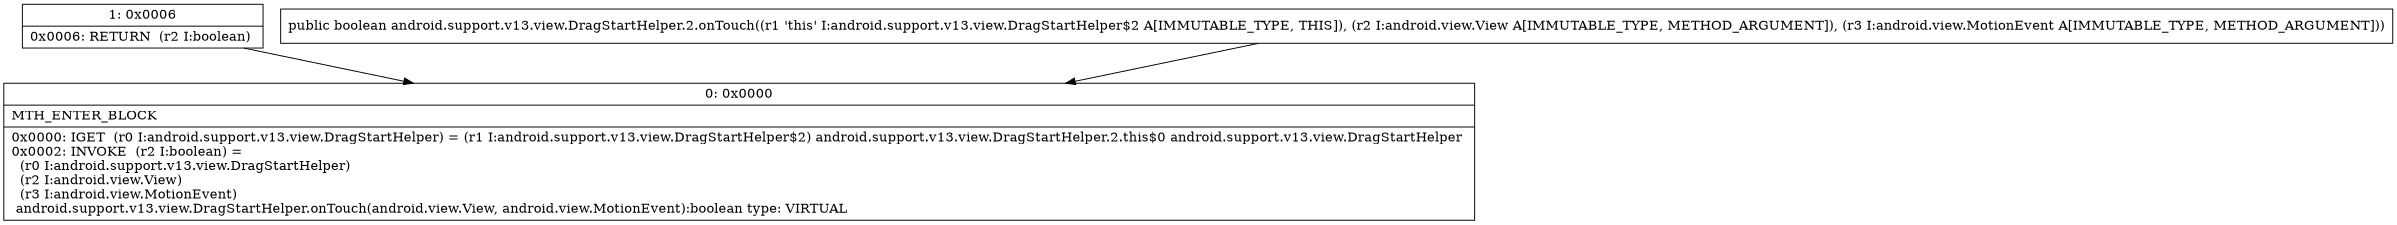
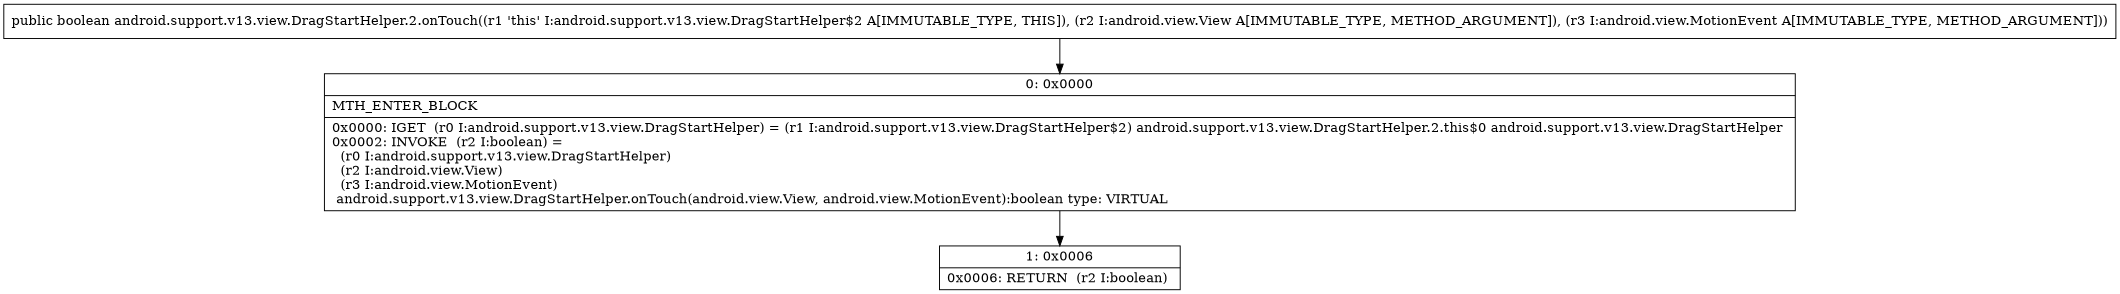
edge "1: 0x0006" -> "0: 0x0000": reversed
